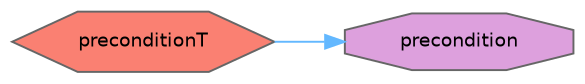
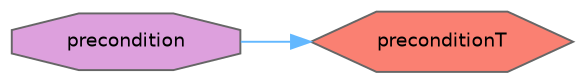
edge "preconditionT" -> "precondition": reversed
